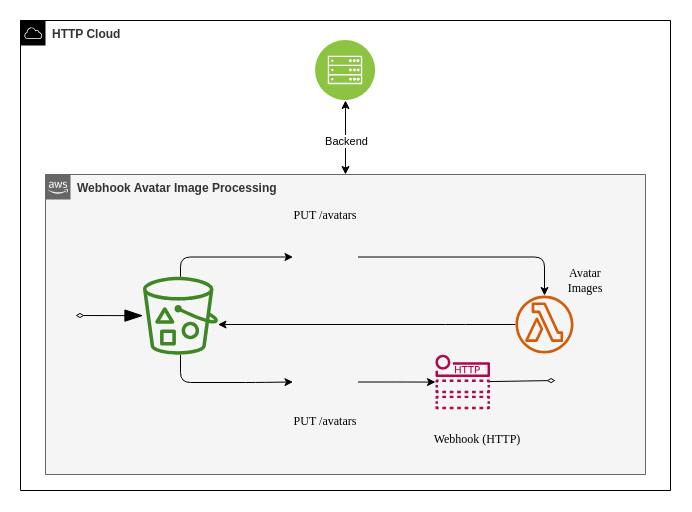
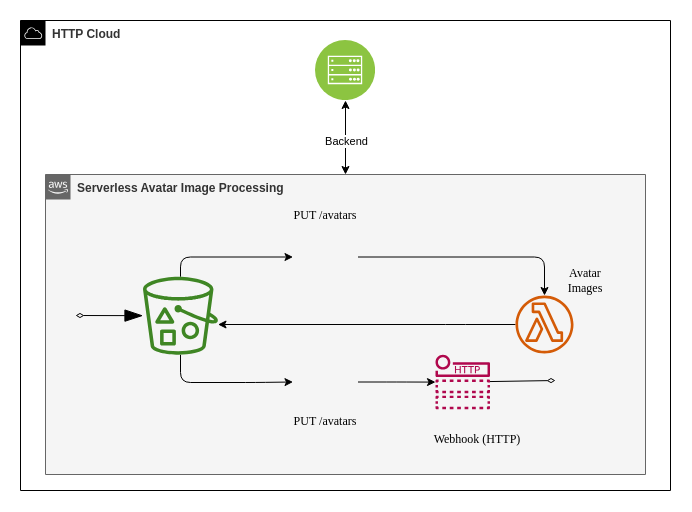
node "Webhook Avatar Image Processing": label "Webhook Avatar Image Processing" -> "Serverless Avatar Image Processing"
